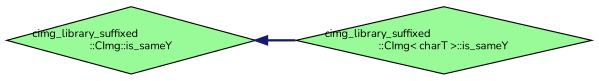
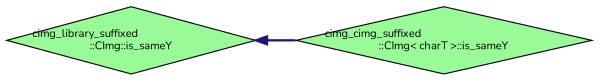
node "cimg_library_suffixed ::CImg< charT >::is_sameY": label "cimg_library_suffixed ::CImg< charT >::is_sameY" -> "cimg_cimg_suffixed ::CImg< charT >::is_sameY"
